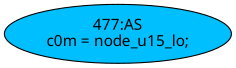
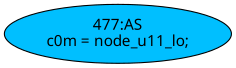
node "477:AS c0m = node_u15_lo;": label "477:AS c0m = node_u15_lo;" -> "477:AS c0m = node_u11_lo;"
